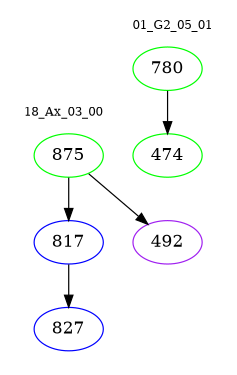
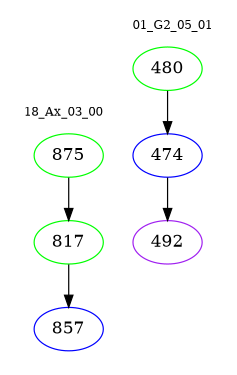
node "780": label "780" -> "480"
node "474": color green -> blue
edge "875" -> "492": now "474" -> "492"
node "817": color blue -> green
node "827": label "827" -> "857"
